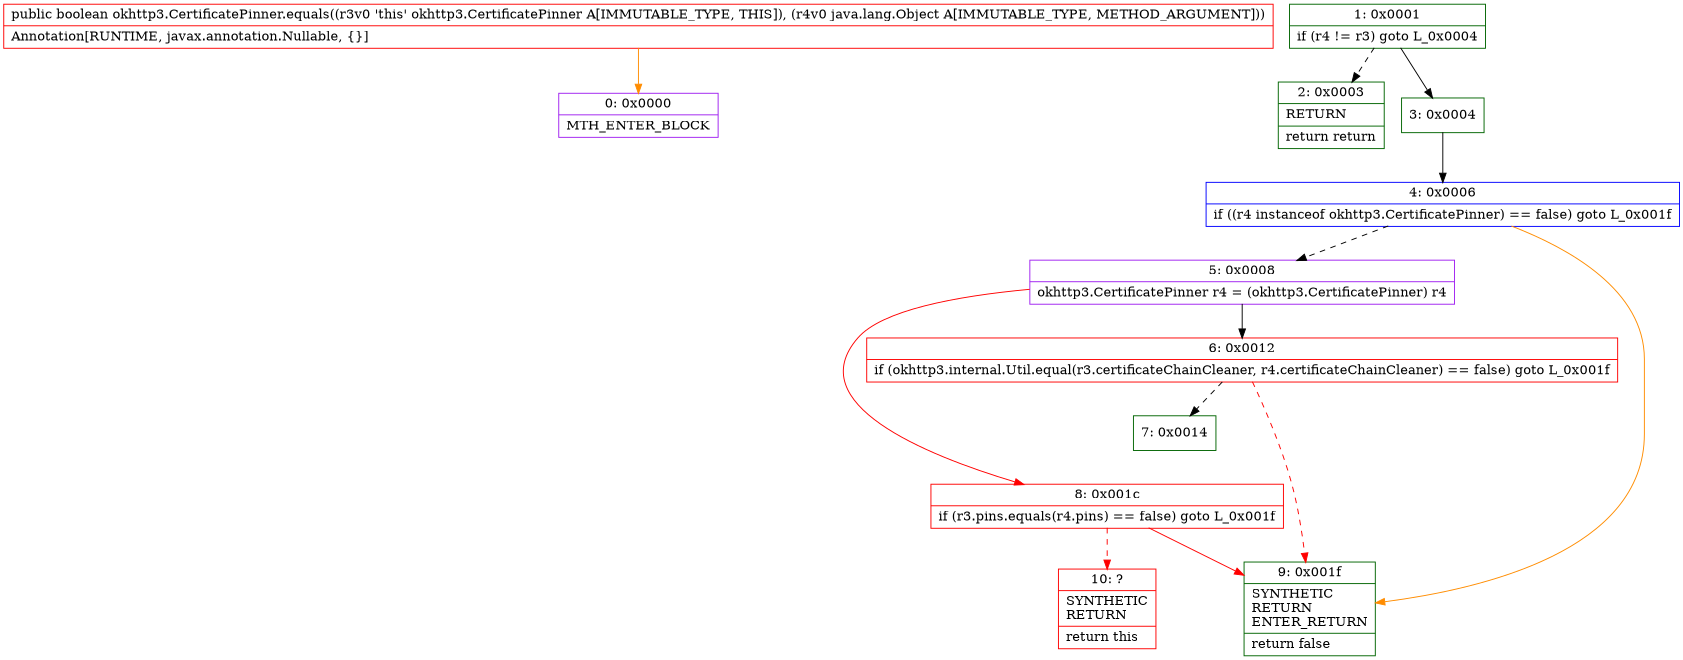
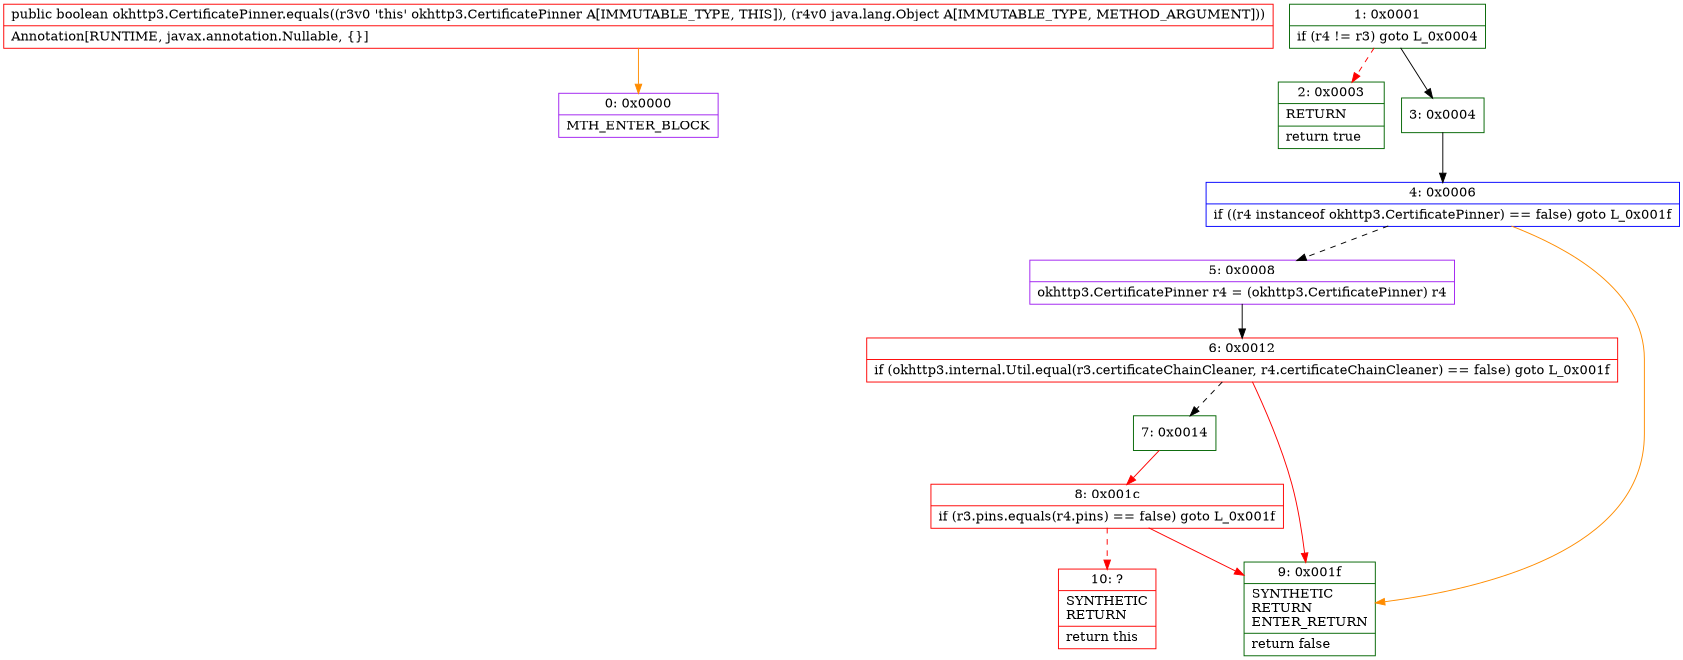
edge "1: 0x0001" -> "2: 0x0003": color black -> red
node "2: 0x0003": text "return return" -> "return true"
edge "5: 0x0008" -> "8: 0x001c": now "7: 0x0014" -> "8: 0x001c"
edge "6: 0x0012" -> "9: 0x001f": style dashed -> solid
